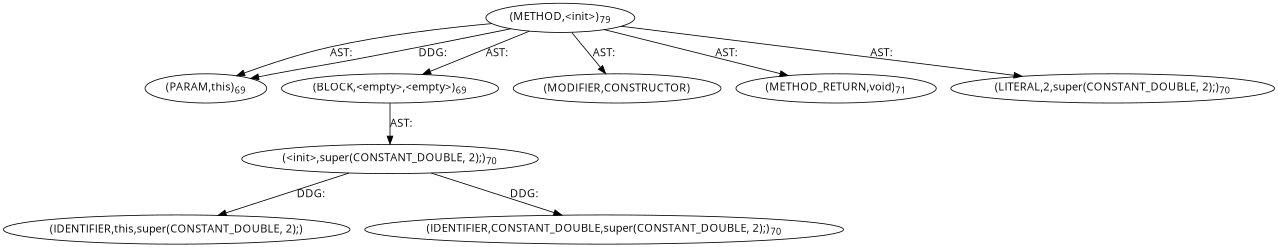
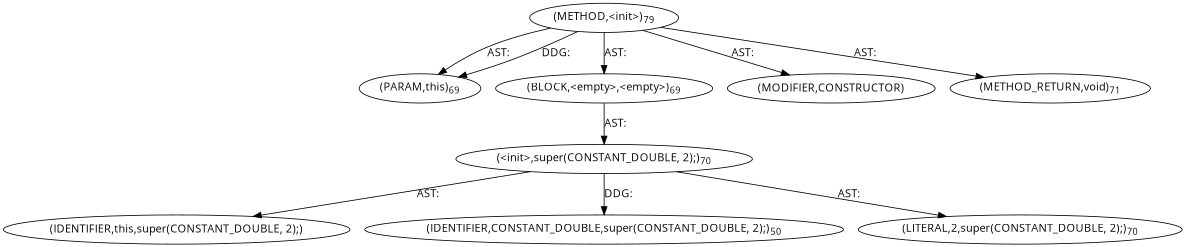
edge "(METHOD,<init>)" -> "(LITERAL,2,super(CONSTANT_DOUBLE, 2);)": now "(<init>,super(CONSTANT_DOUBLE, 2);)" -> "(LITERAL,2,super(CONSTANT_DOUBLE, 2);)"
edge "(<init>,super(CONSTANT_DOUBLE, 2);)" -> "(IDENTIFIER,this,super(CONSTANT_DOUBLE, 2);)": label "DDG: " -> "AST: "
node "(IDENTIFIER,CONSTANT_DOUBLE,super(CONSTANT_DOUBLE, 2);)": text "70" -> "50"
